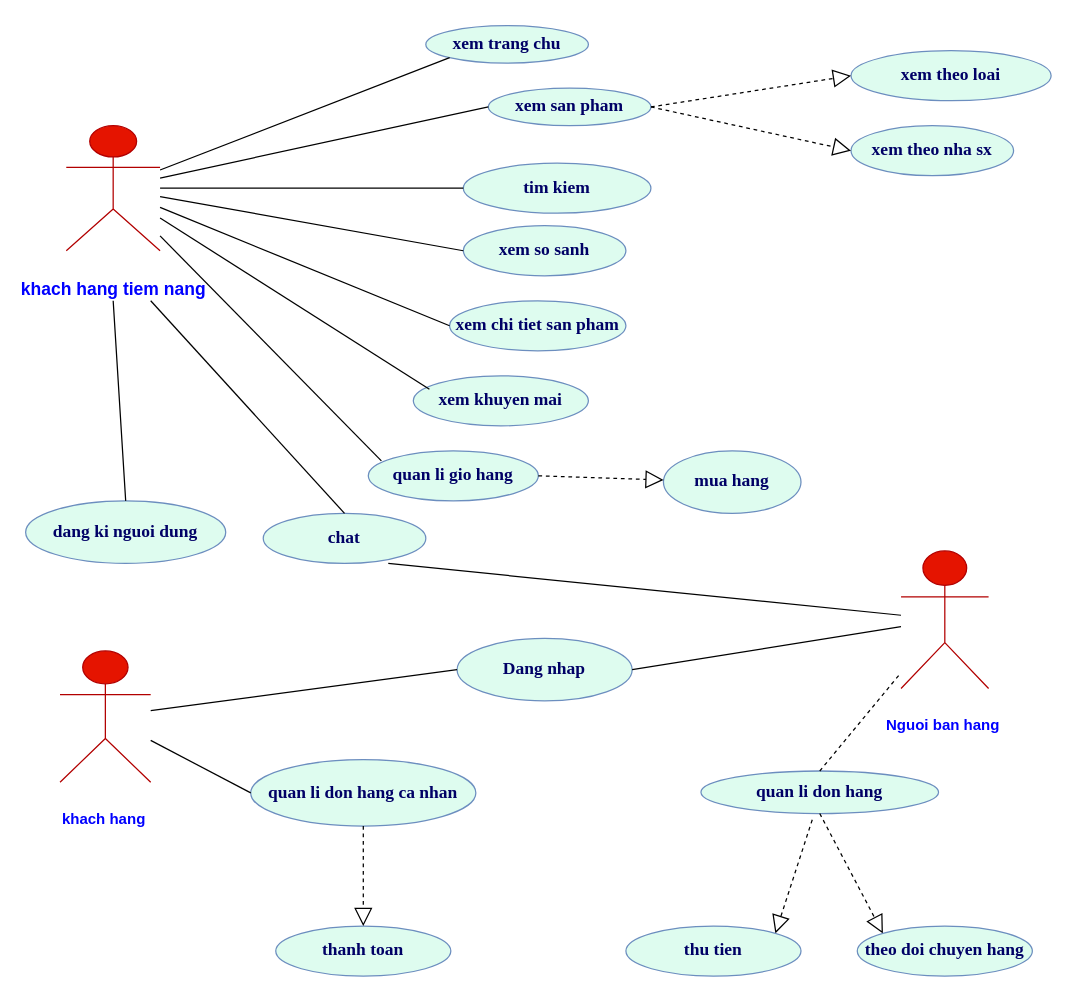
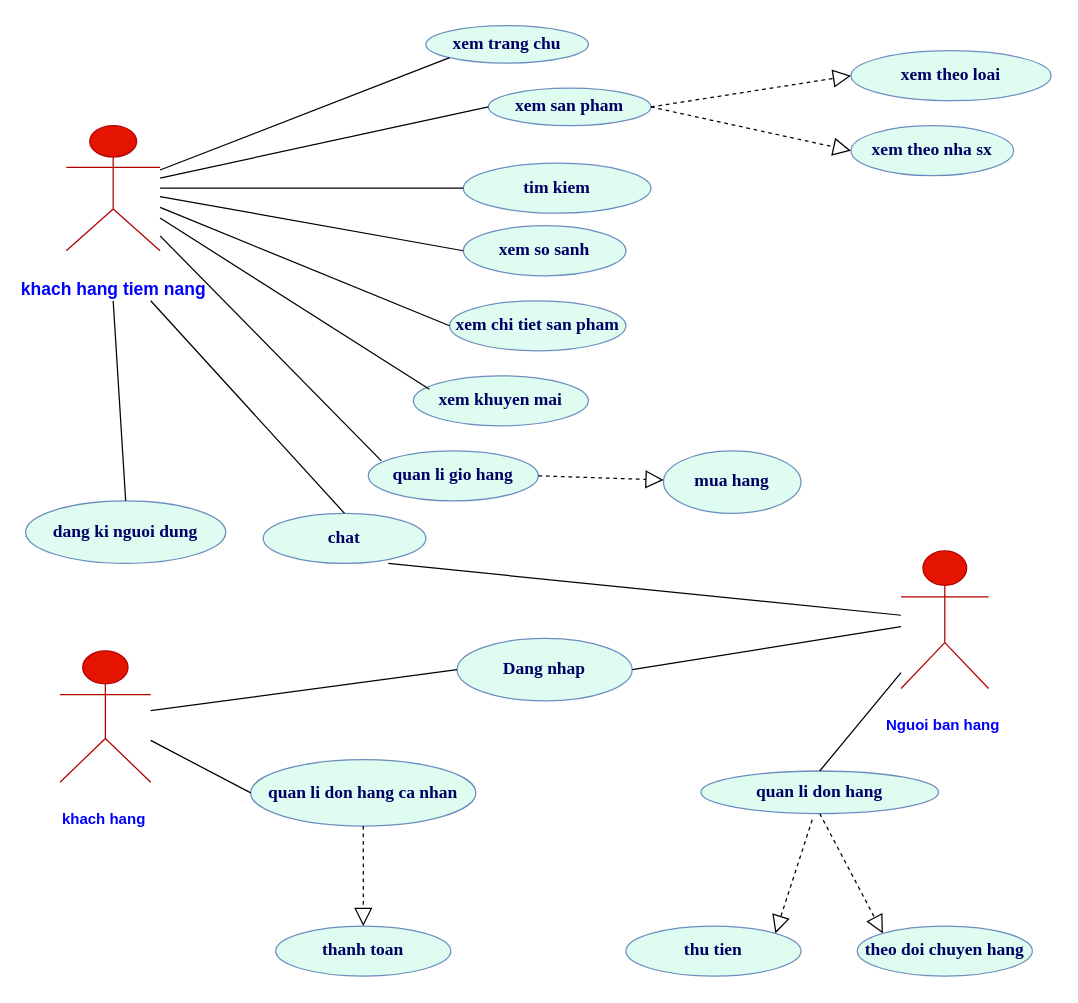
edge "Nguoi ban hang" -- "quan li don hang": style dashed -> solid
